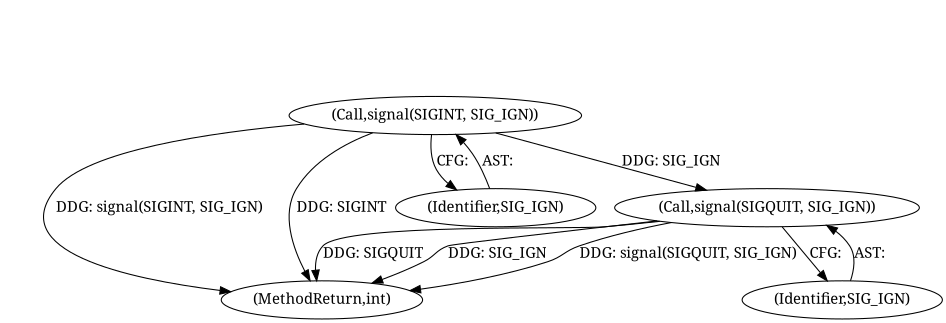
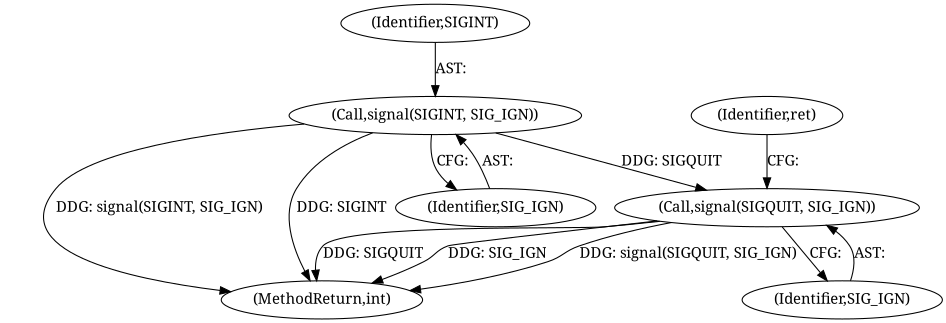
node "(Identifier,SIGINT)": added
node "(Identifier,ret)": added
edge "(Call,signal(SIGINT, SIG_IGN))" -> "(Call,signal(SIGQUIT, SIG_IGN))": label "DDG: SIG_IGN" -> "DDG: SIGQUIT"
